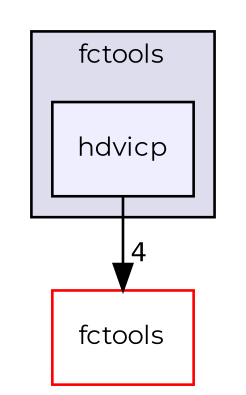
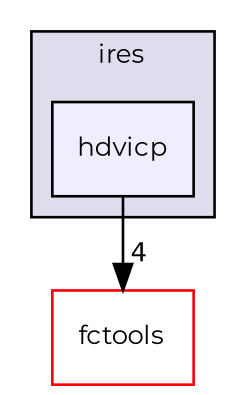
cluster "fctools": label "fctools" -> "ires"
